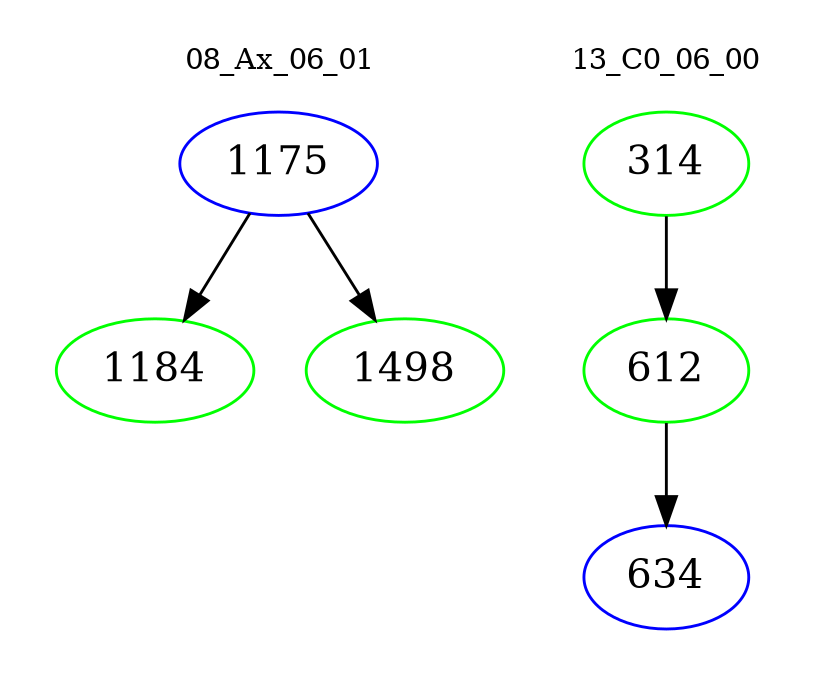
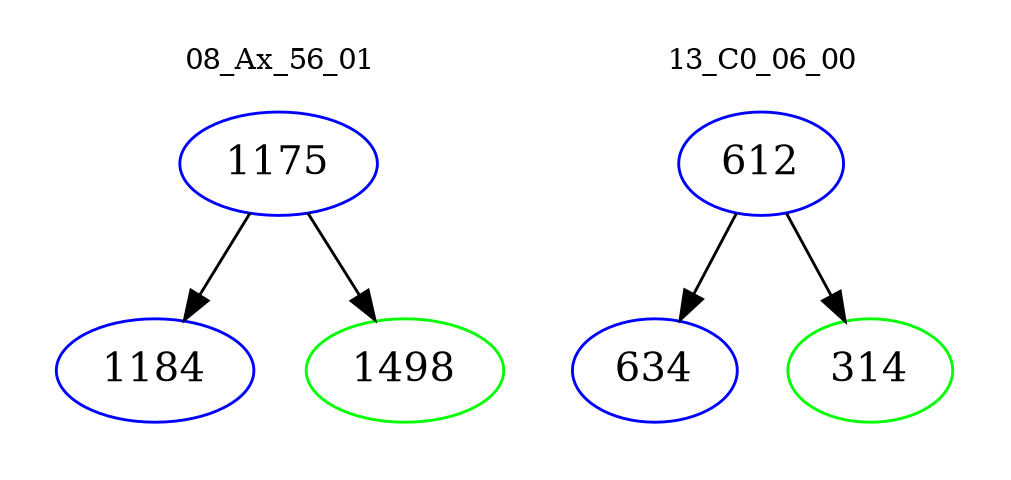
cluster "08_Ax_06_01": label "08_Ax_06_01" -> "08_Ax_56_01"
edge "314" -> "612": reversed
node "1184": color green -> blue
node "612": color green -> blue
